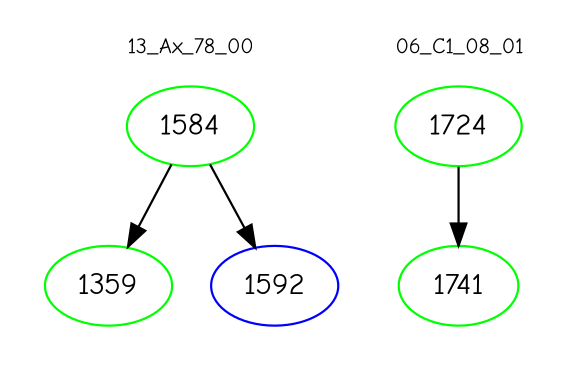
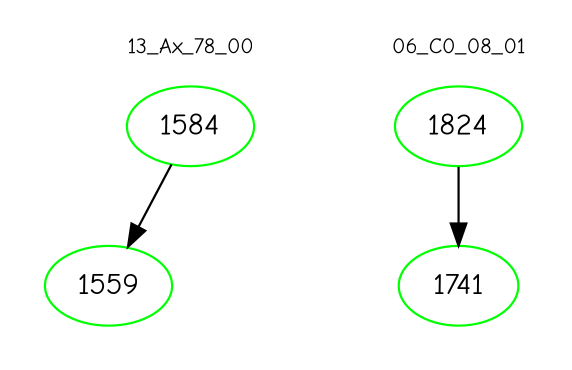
cluster "06_C1_08_01": label "06_C1_08_01" -> "06_C0_08_01"
node "1724": label "1724" -> "1824"
node "1359": label "1359" -> "1559"
node "1592": removed
